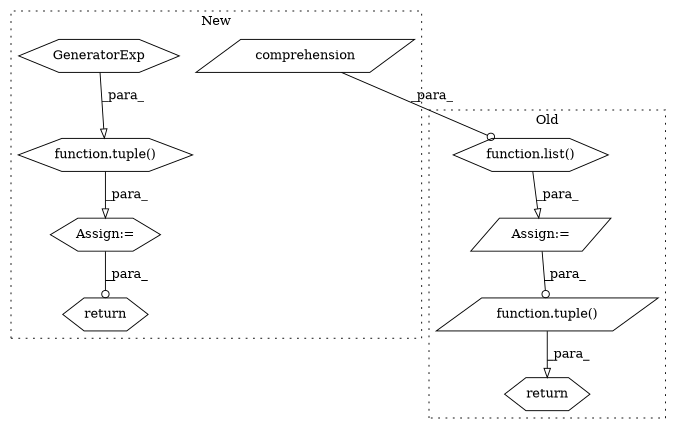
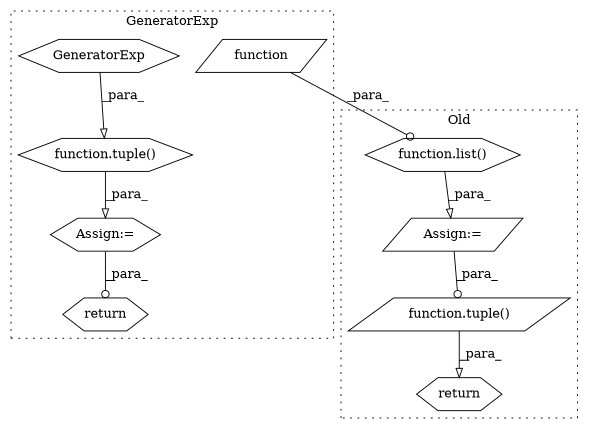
cluster "New": label "New" -> "GeneratorExp"
node "comprehension": label "comprehension" -> "function"
